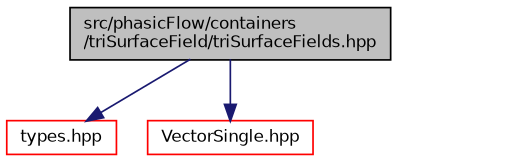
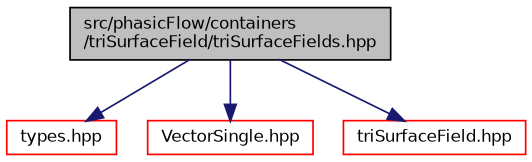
node "triSurfaceField.hpp": added
